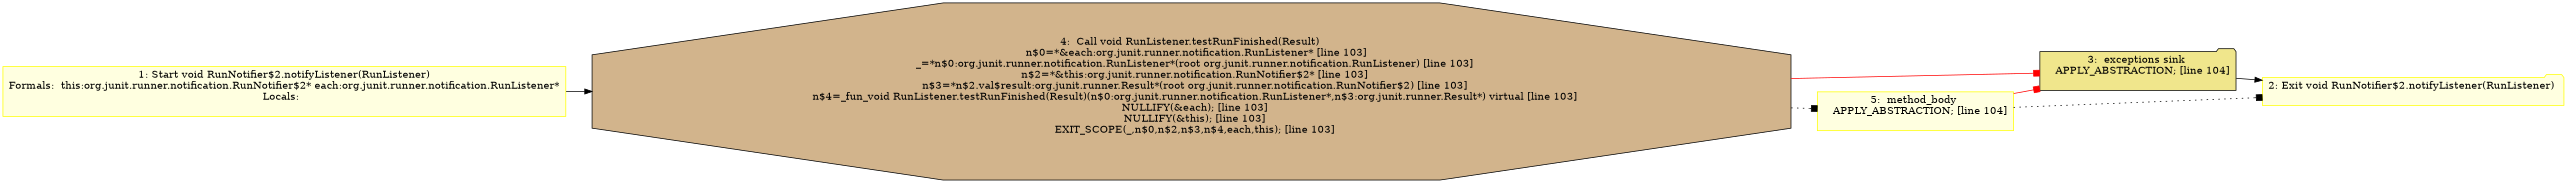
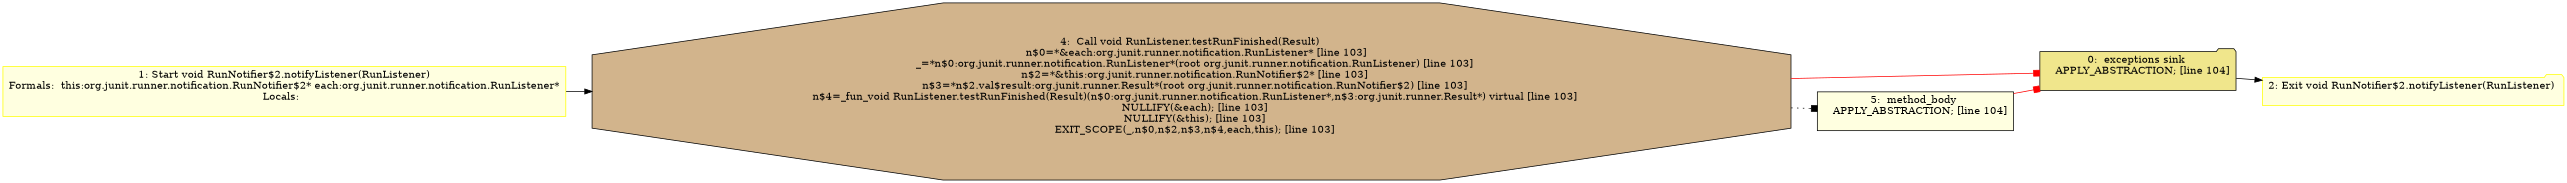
node "3:  exceptions sink APPLY_ABSTRACTION; [line 104]": label "3:  exceptions sink APPLY_ABSTRACTION; [line 104]" -> "0:  exceptions sink APPLY_ABSTRACTION; [line 104]"
edge "5:  method_body APPLY_ABSTRACTION; [line 104]" -> "2: Exit void RunNotifier$2.notifyListener(RunListener)": removed
node "5:  method_body APPLY_ABSTRACTION; [line 104]": color yellow -> black
